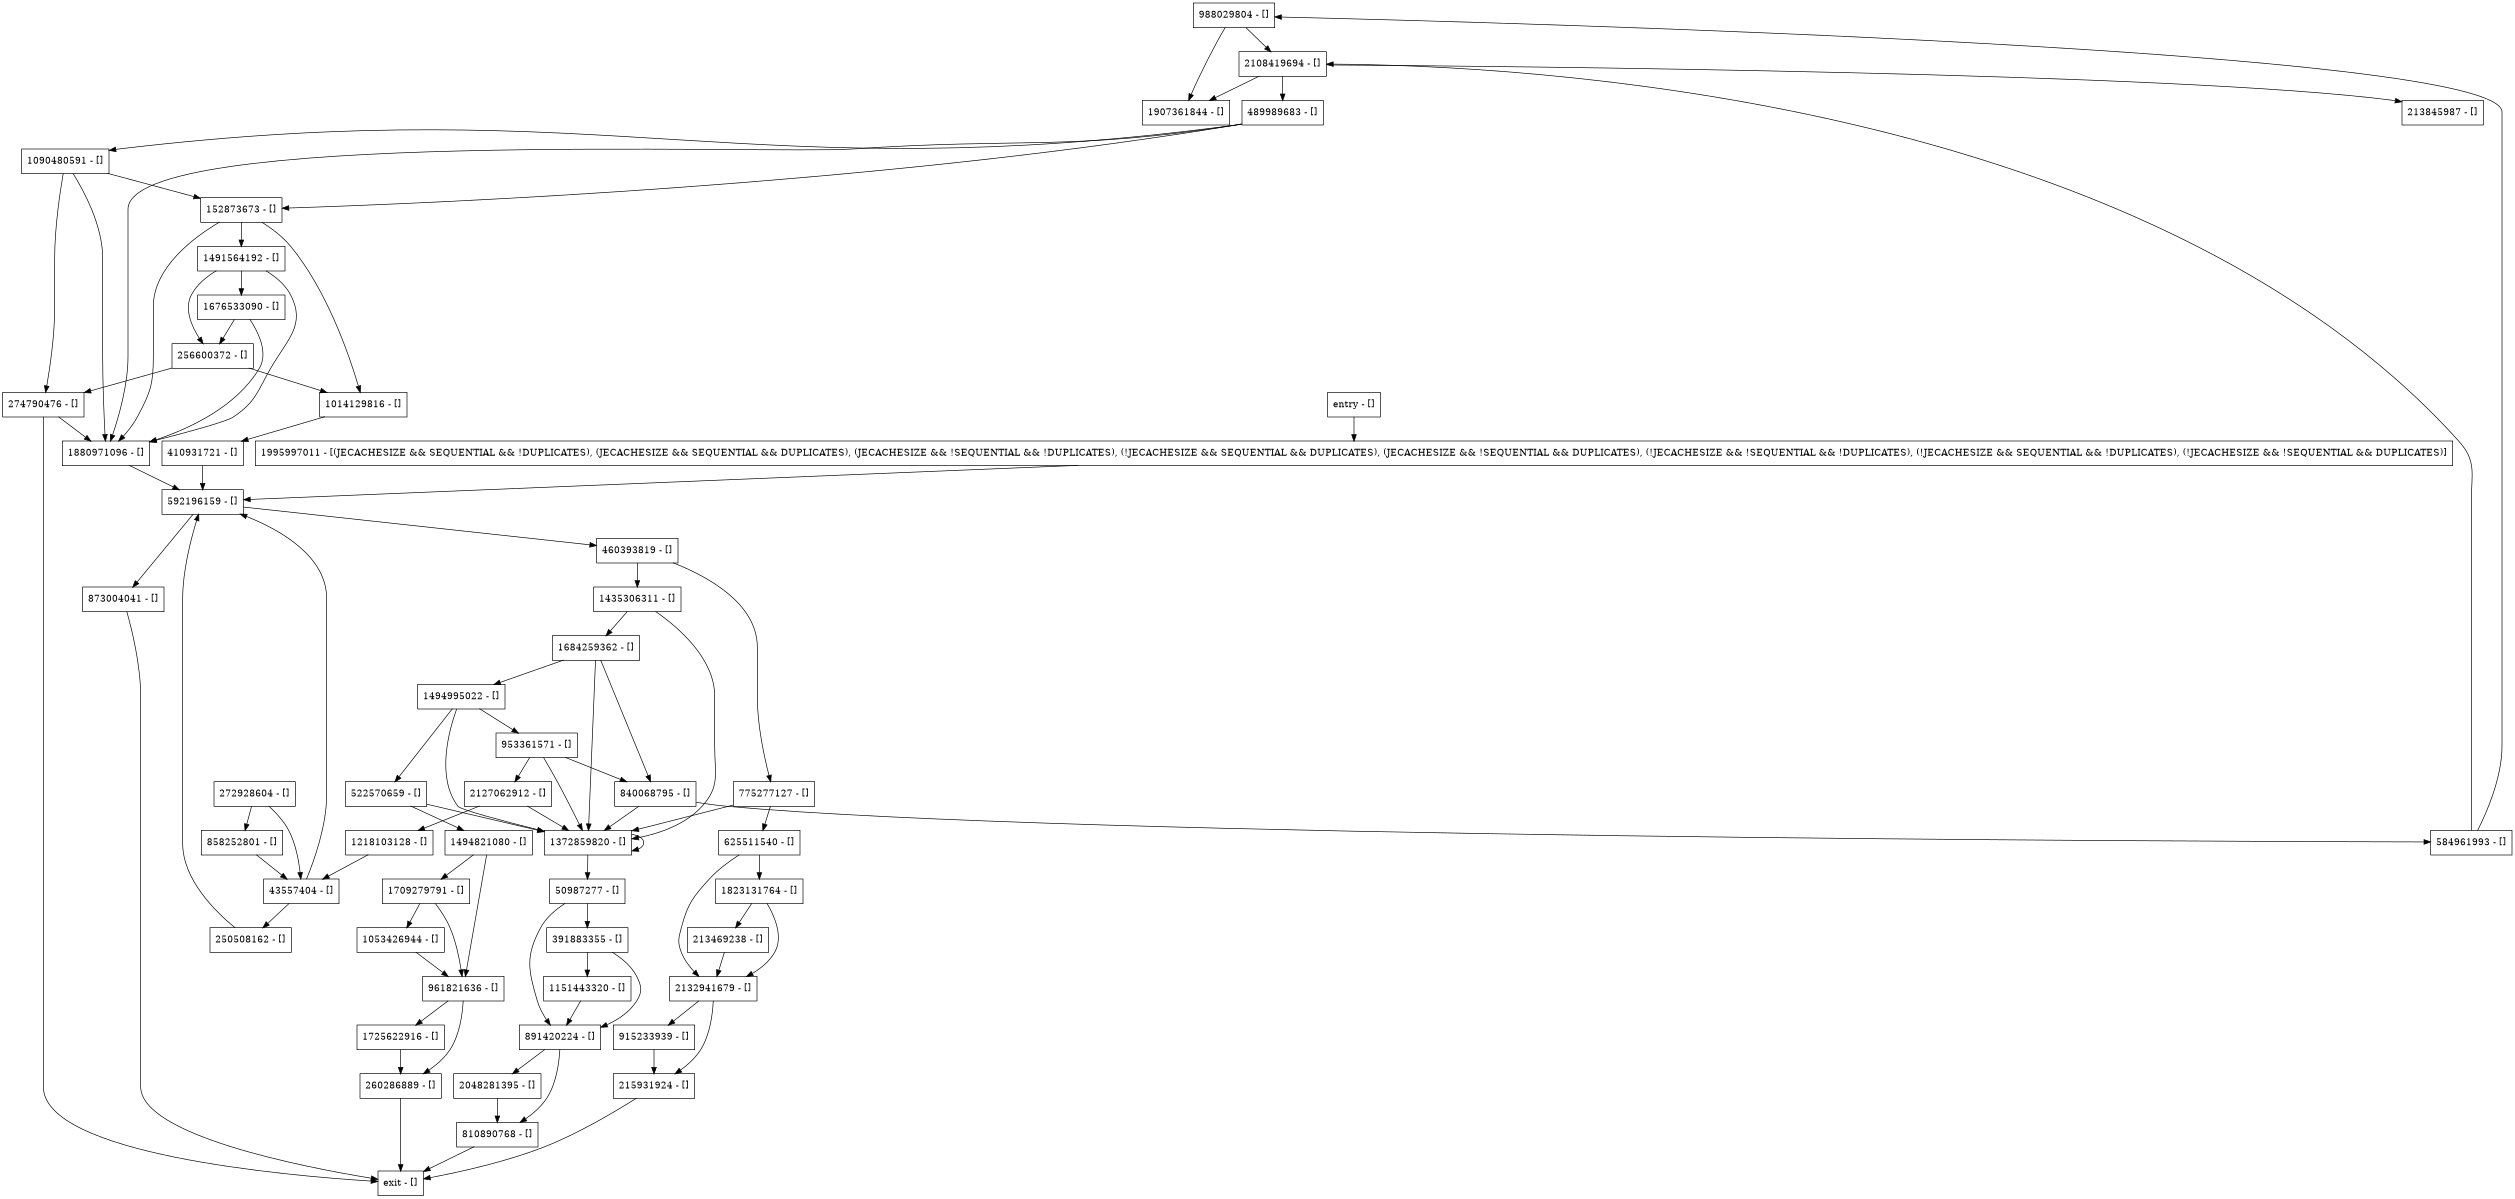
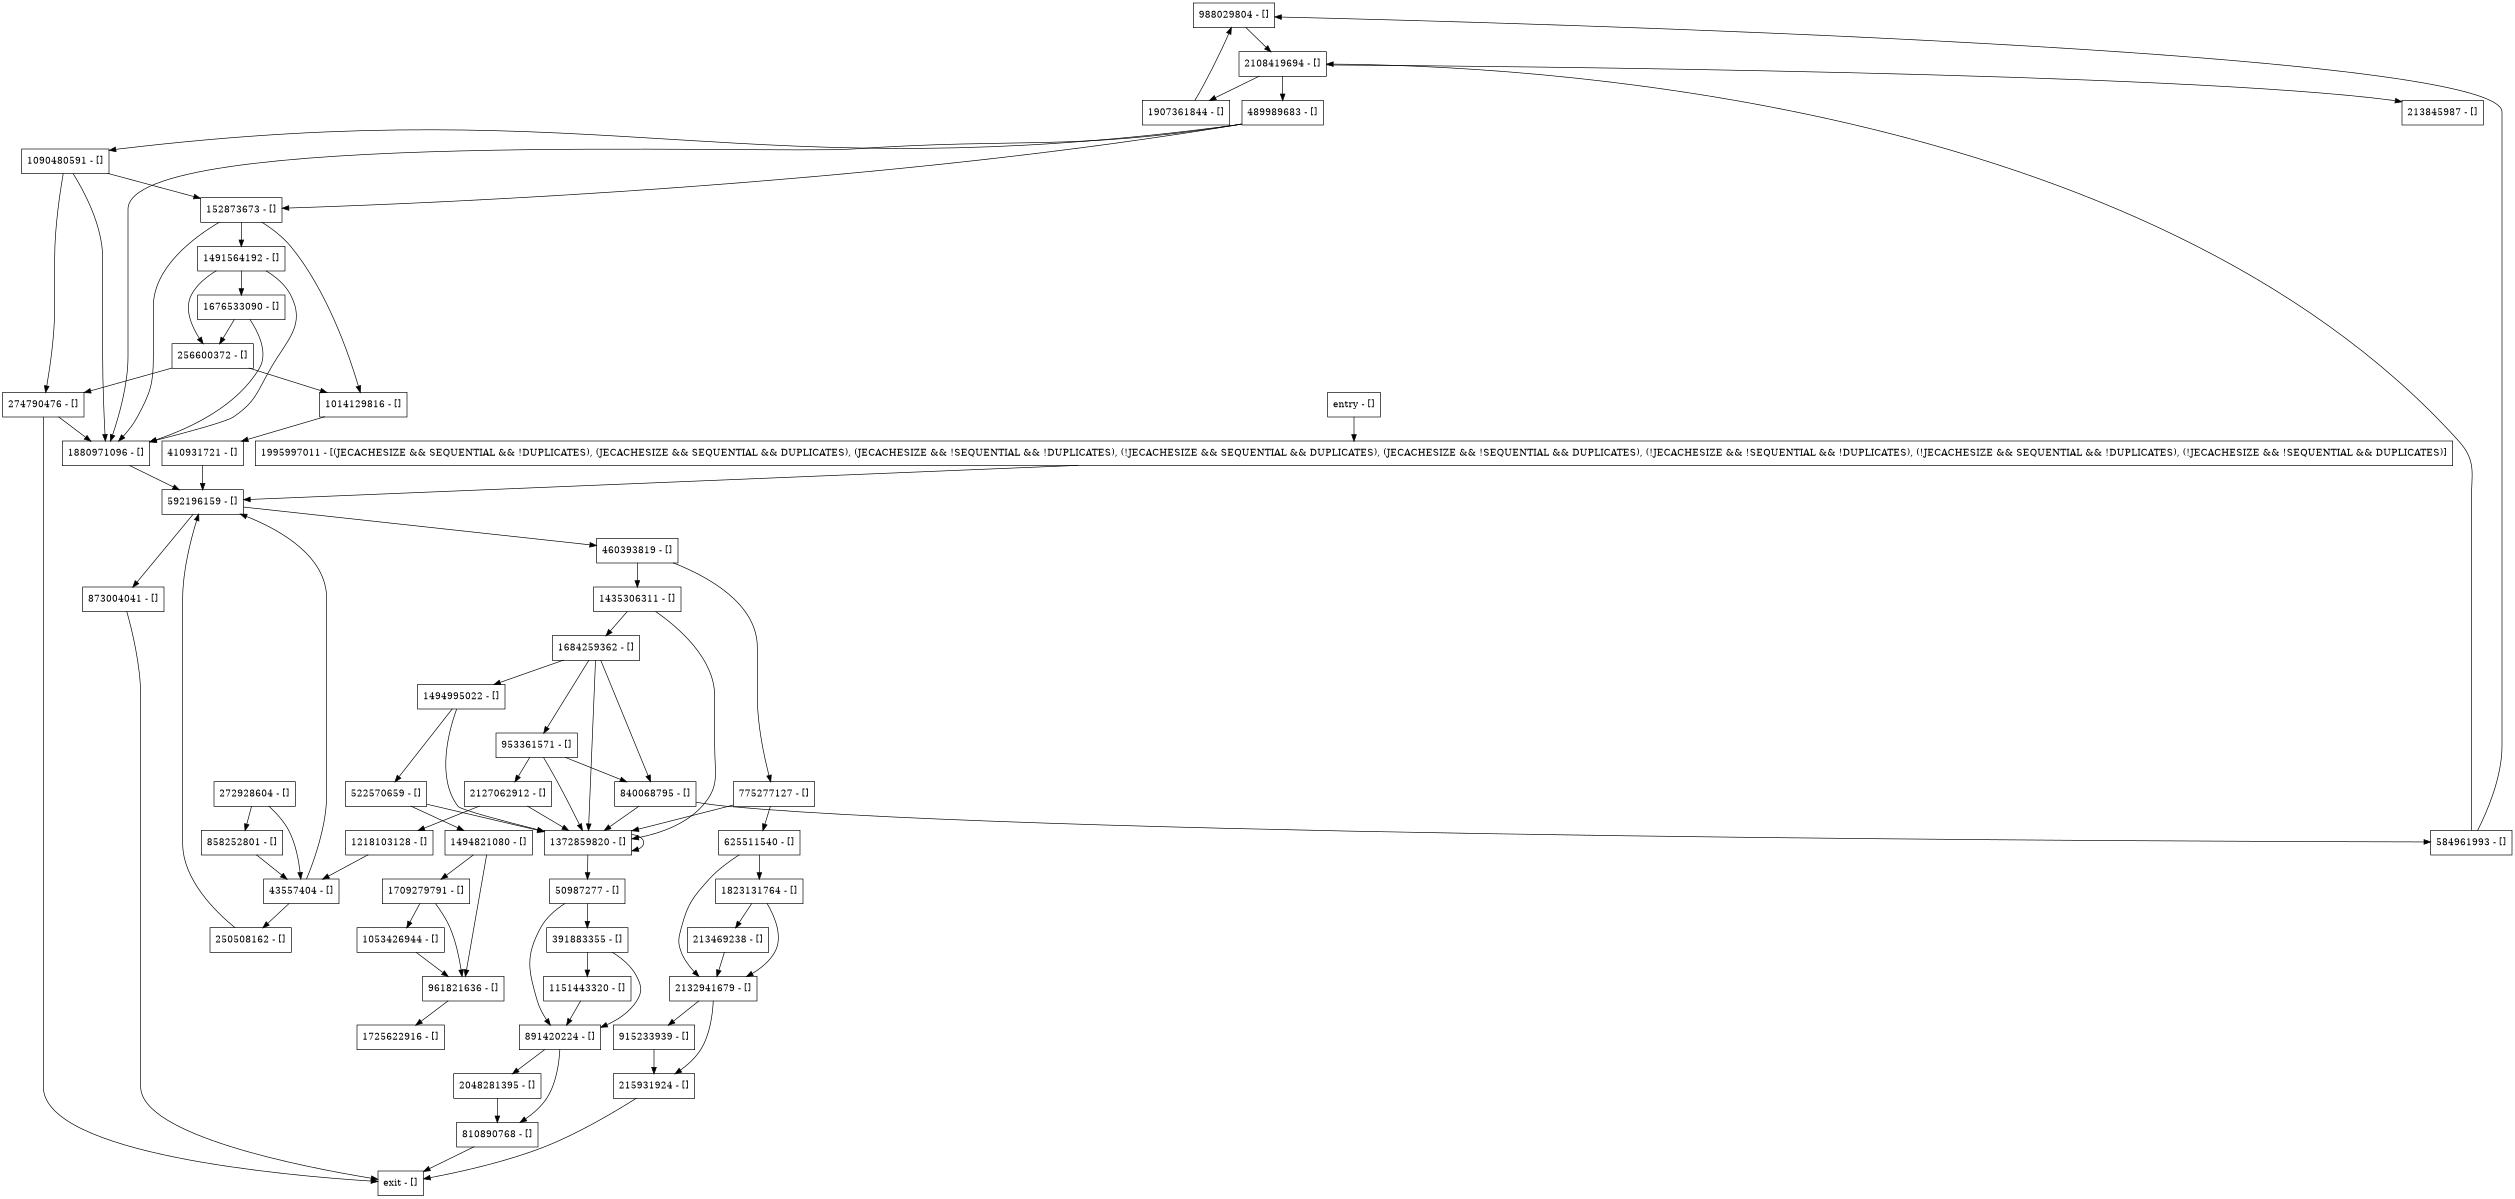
edge "988029804 - []" -> "1907361844 - []": reversed
edge "1494995022 - []" -> "953361571 - []": now "1684259362 - []" -> "953361571 - []"
node "260286889 - []": removed
